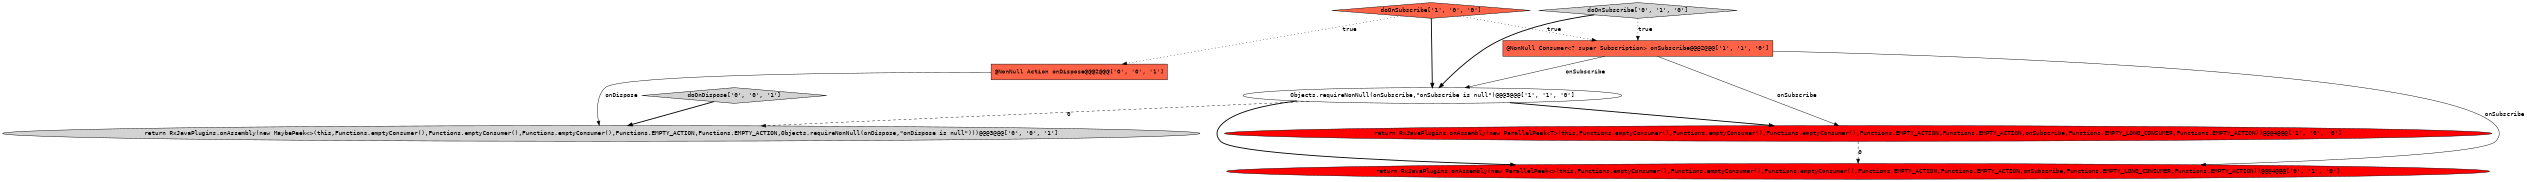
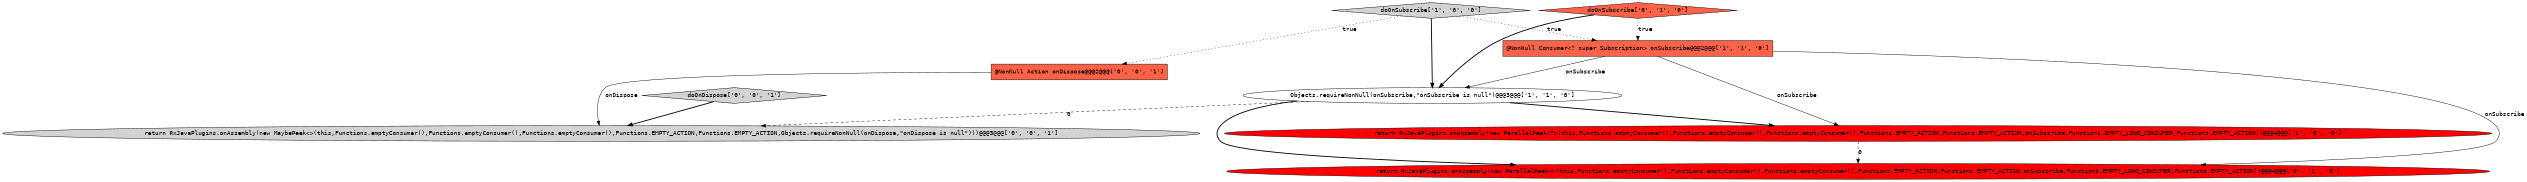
node "doOnSubscribe['1', '0', '0']": fillcolor tomato -> lightgray
node "doOnSubscribe['0', '1', '0']": fillcolor lightgray -> tomato
